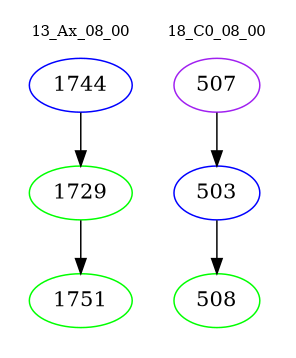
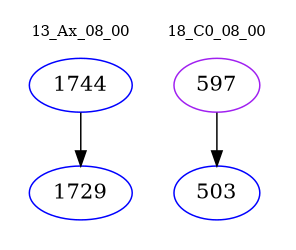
node "507": label "507" -> "597"
node "1729": color green -> blue
node "1751": removed
node "508": removed
